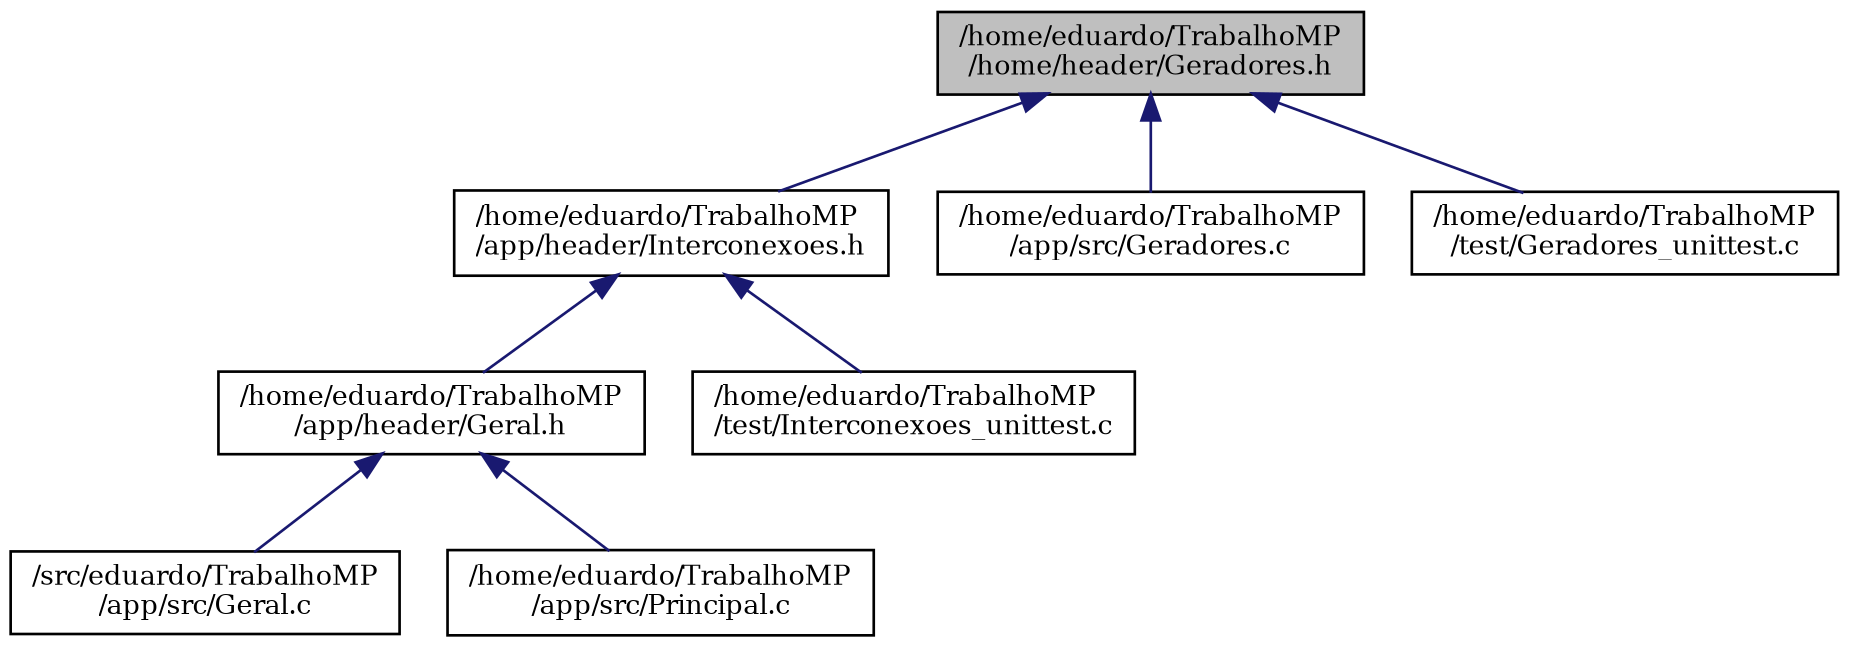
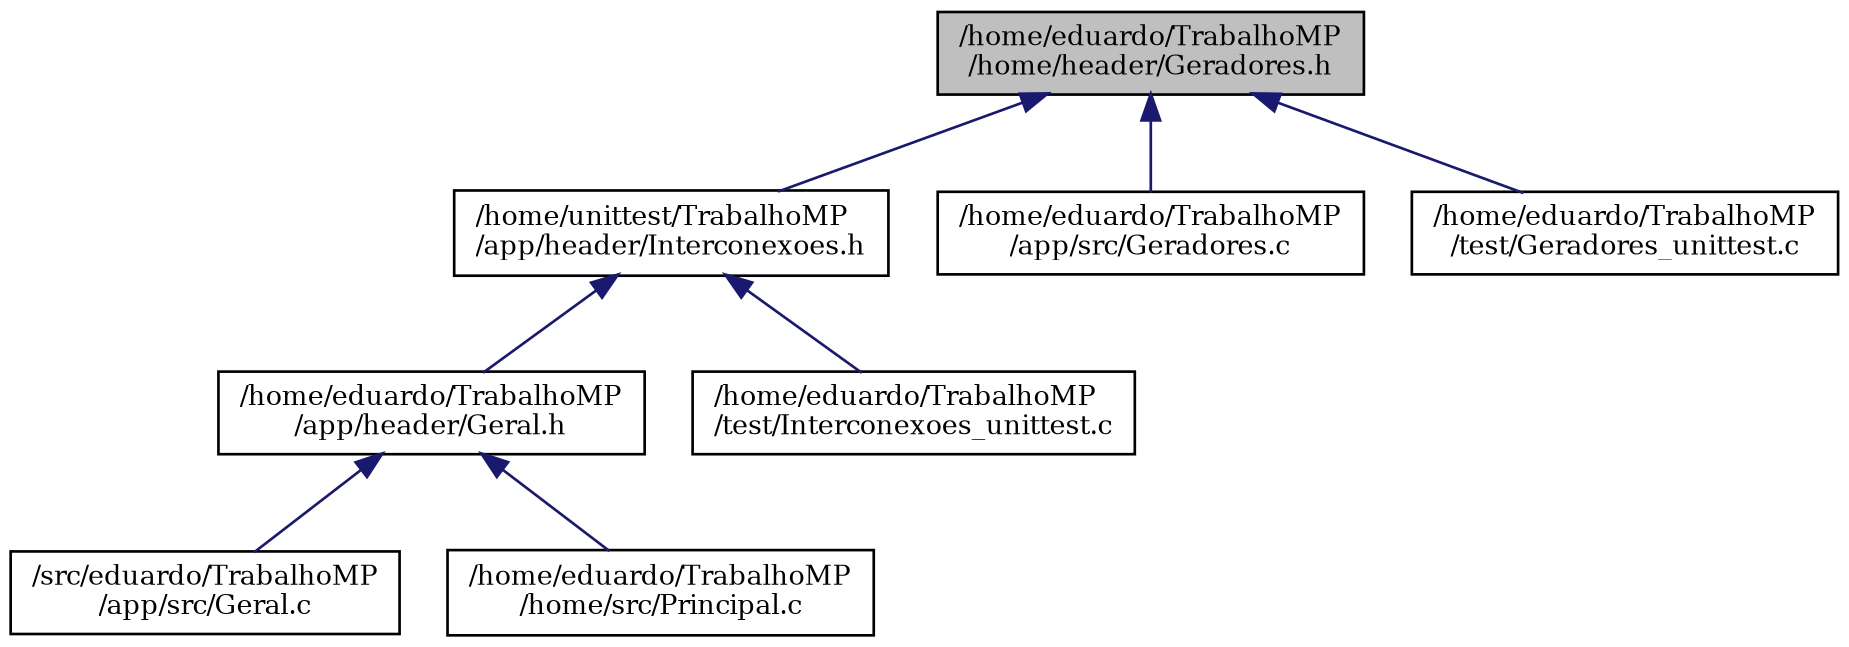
node "/home/eduardo/TrabalhoMP /app/header/Interconexoes.h": label "/home/eduardo/TrabalhoMP /app/header/Interconexoes.h" -> "/home/unittest/TrabalhoMP /app/header/Interconexoes.h"
node "/home/eduardo/TrabalhoMP /app/src/Principal.c": label "/home/eduardo/TrabalhoMP /app/src/Principal.c" -> "/home/eduardo/TrabalhoMP /home/src/Principal.c"
